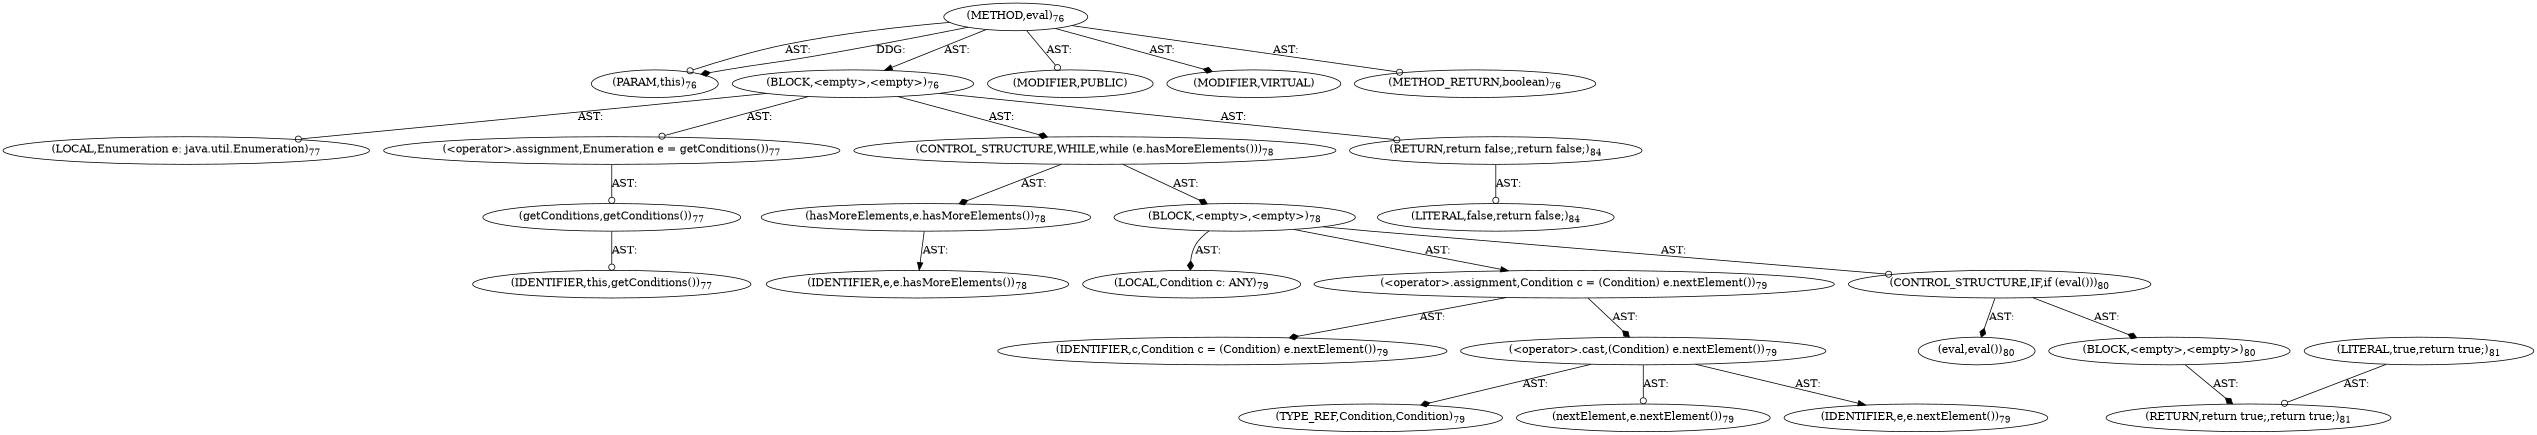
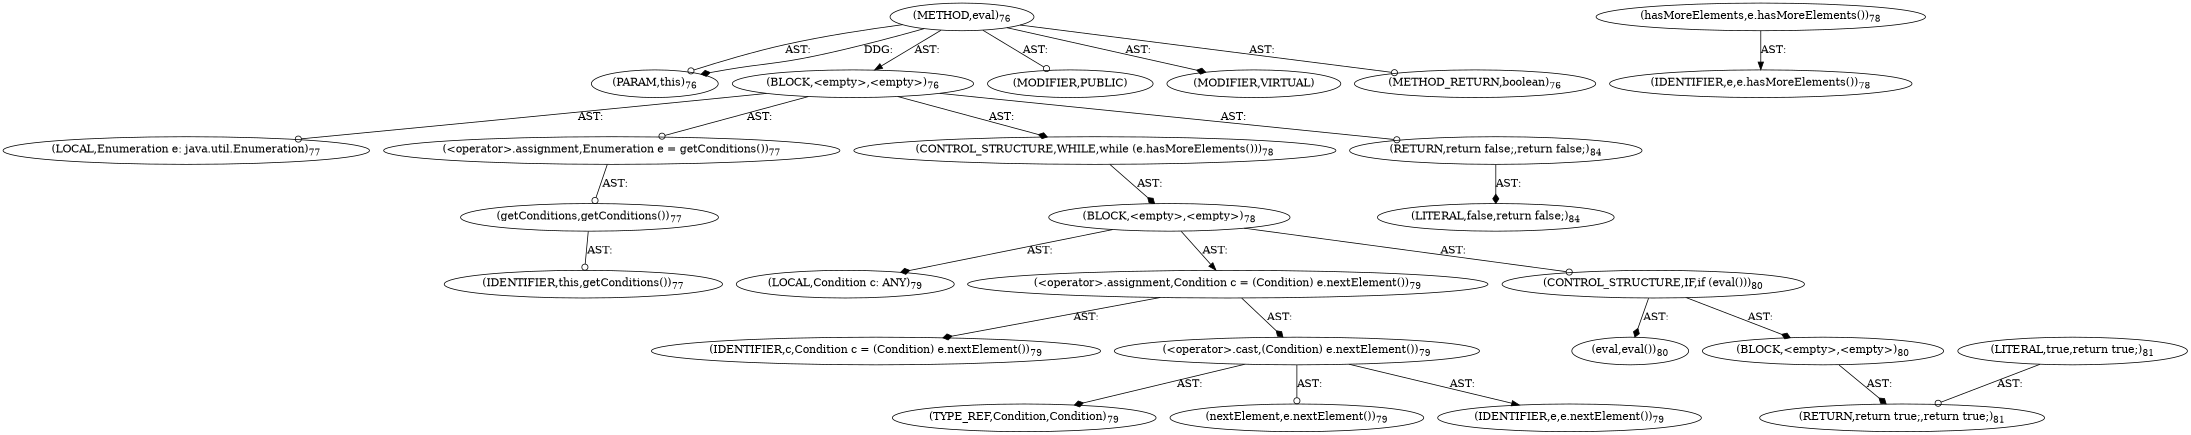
edge "(RETURN,return false;,return false;)" -> "(LITERAL,false,return false;)": arrowhead odot -> diamond
edge "(CONTROL_STRUCTURE,WHILE,while (e.hasMoreElements()))" -> "(hasMoreElements,e.hasMoreElements())": removed, label "AST:"
